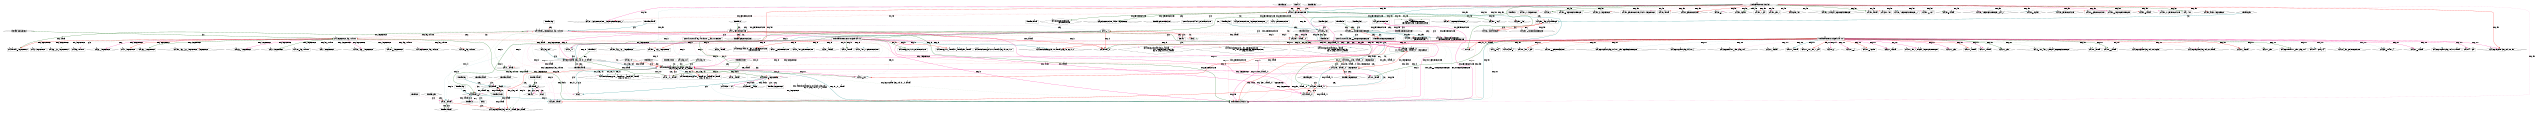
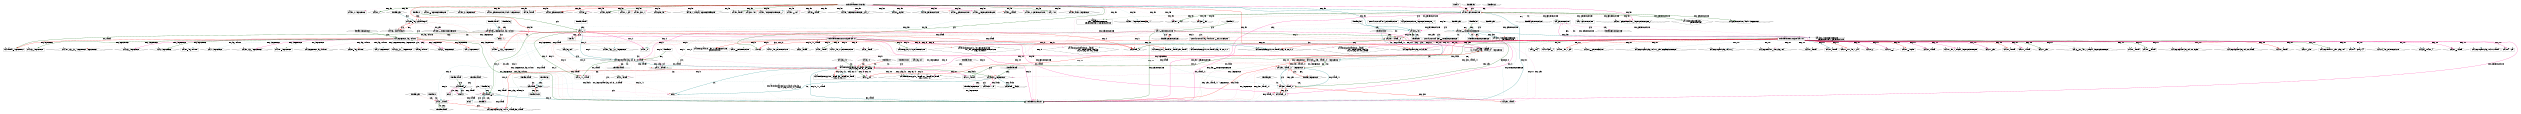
edge "(Call,iv = AES_BLOCK_SIZE)" -> "(Call,plen - (sha_off + iv))": label "DDG: iv" -> "PAYLOAD: iv"
node "(Identifier,aes_off)": added
